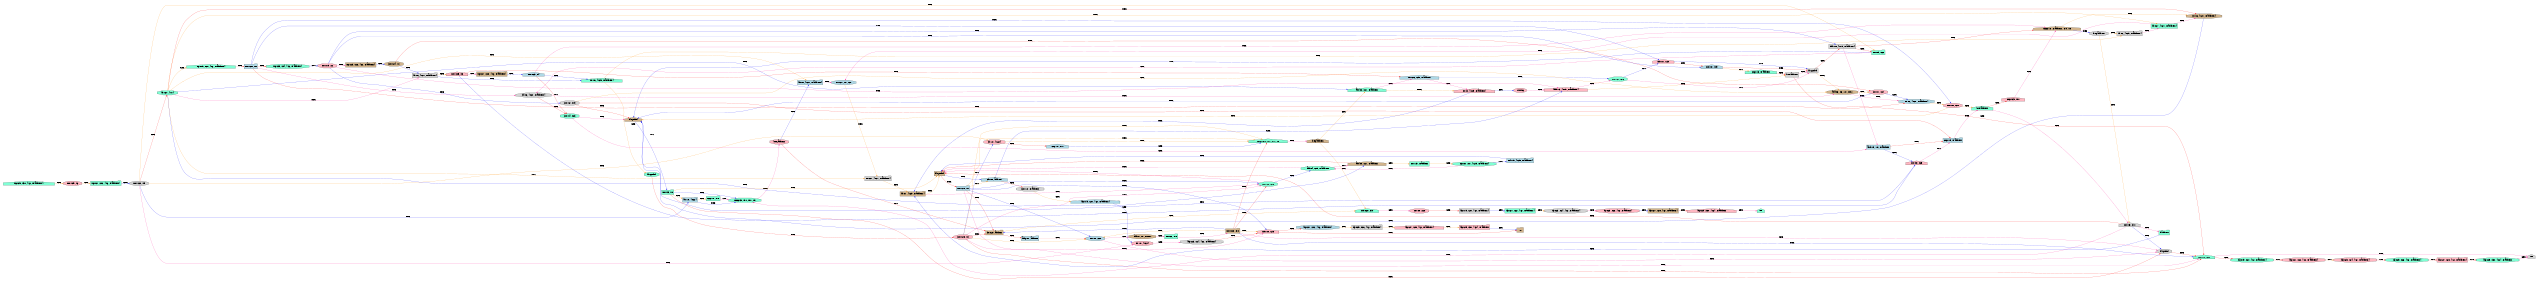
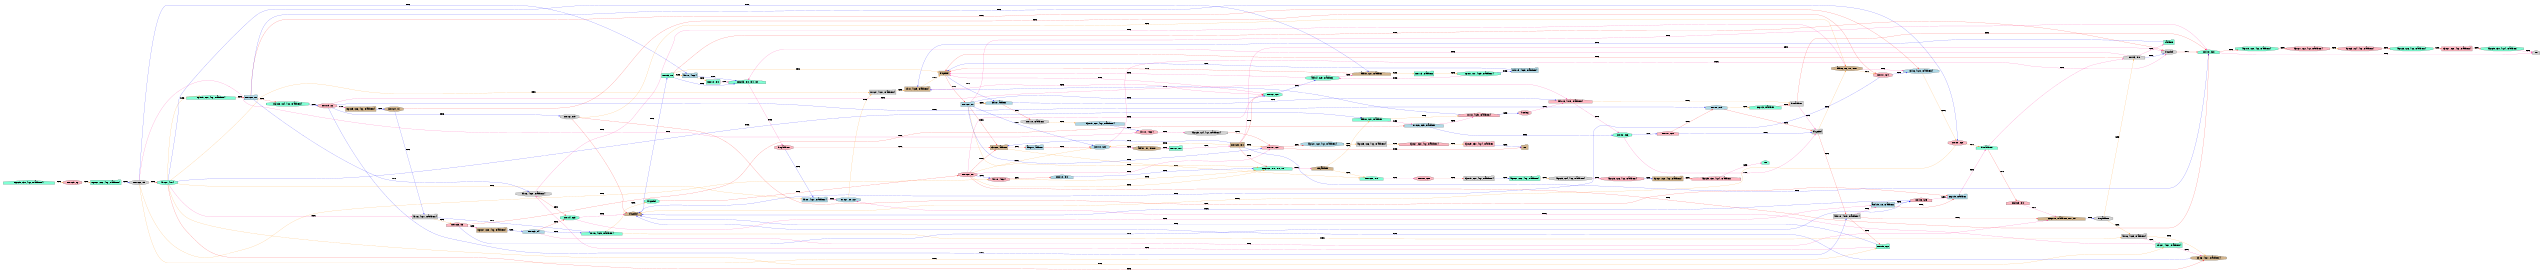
edge "ccmp w8 , # address , # 0 , ne" -> "str x6 , [ x21 , # address ]": now "ldr x6 , [ x29 , # address ]" -> "str x6 , [ x21 , # address ]"
edge "mov x20 , x0" -> "mov x1 , x20": removed, label "DFG"
edge "mov x20 , x0" -> "ldr x6 , [ x20 , # address ]": color deeppink -> blue
node "ccmp x3 , # 0 , # 0 , ne": shape octagon -> house
